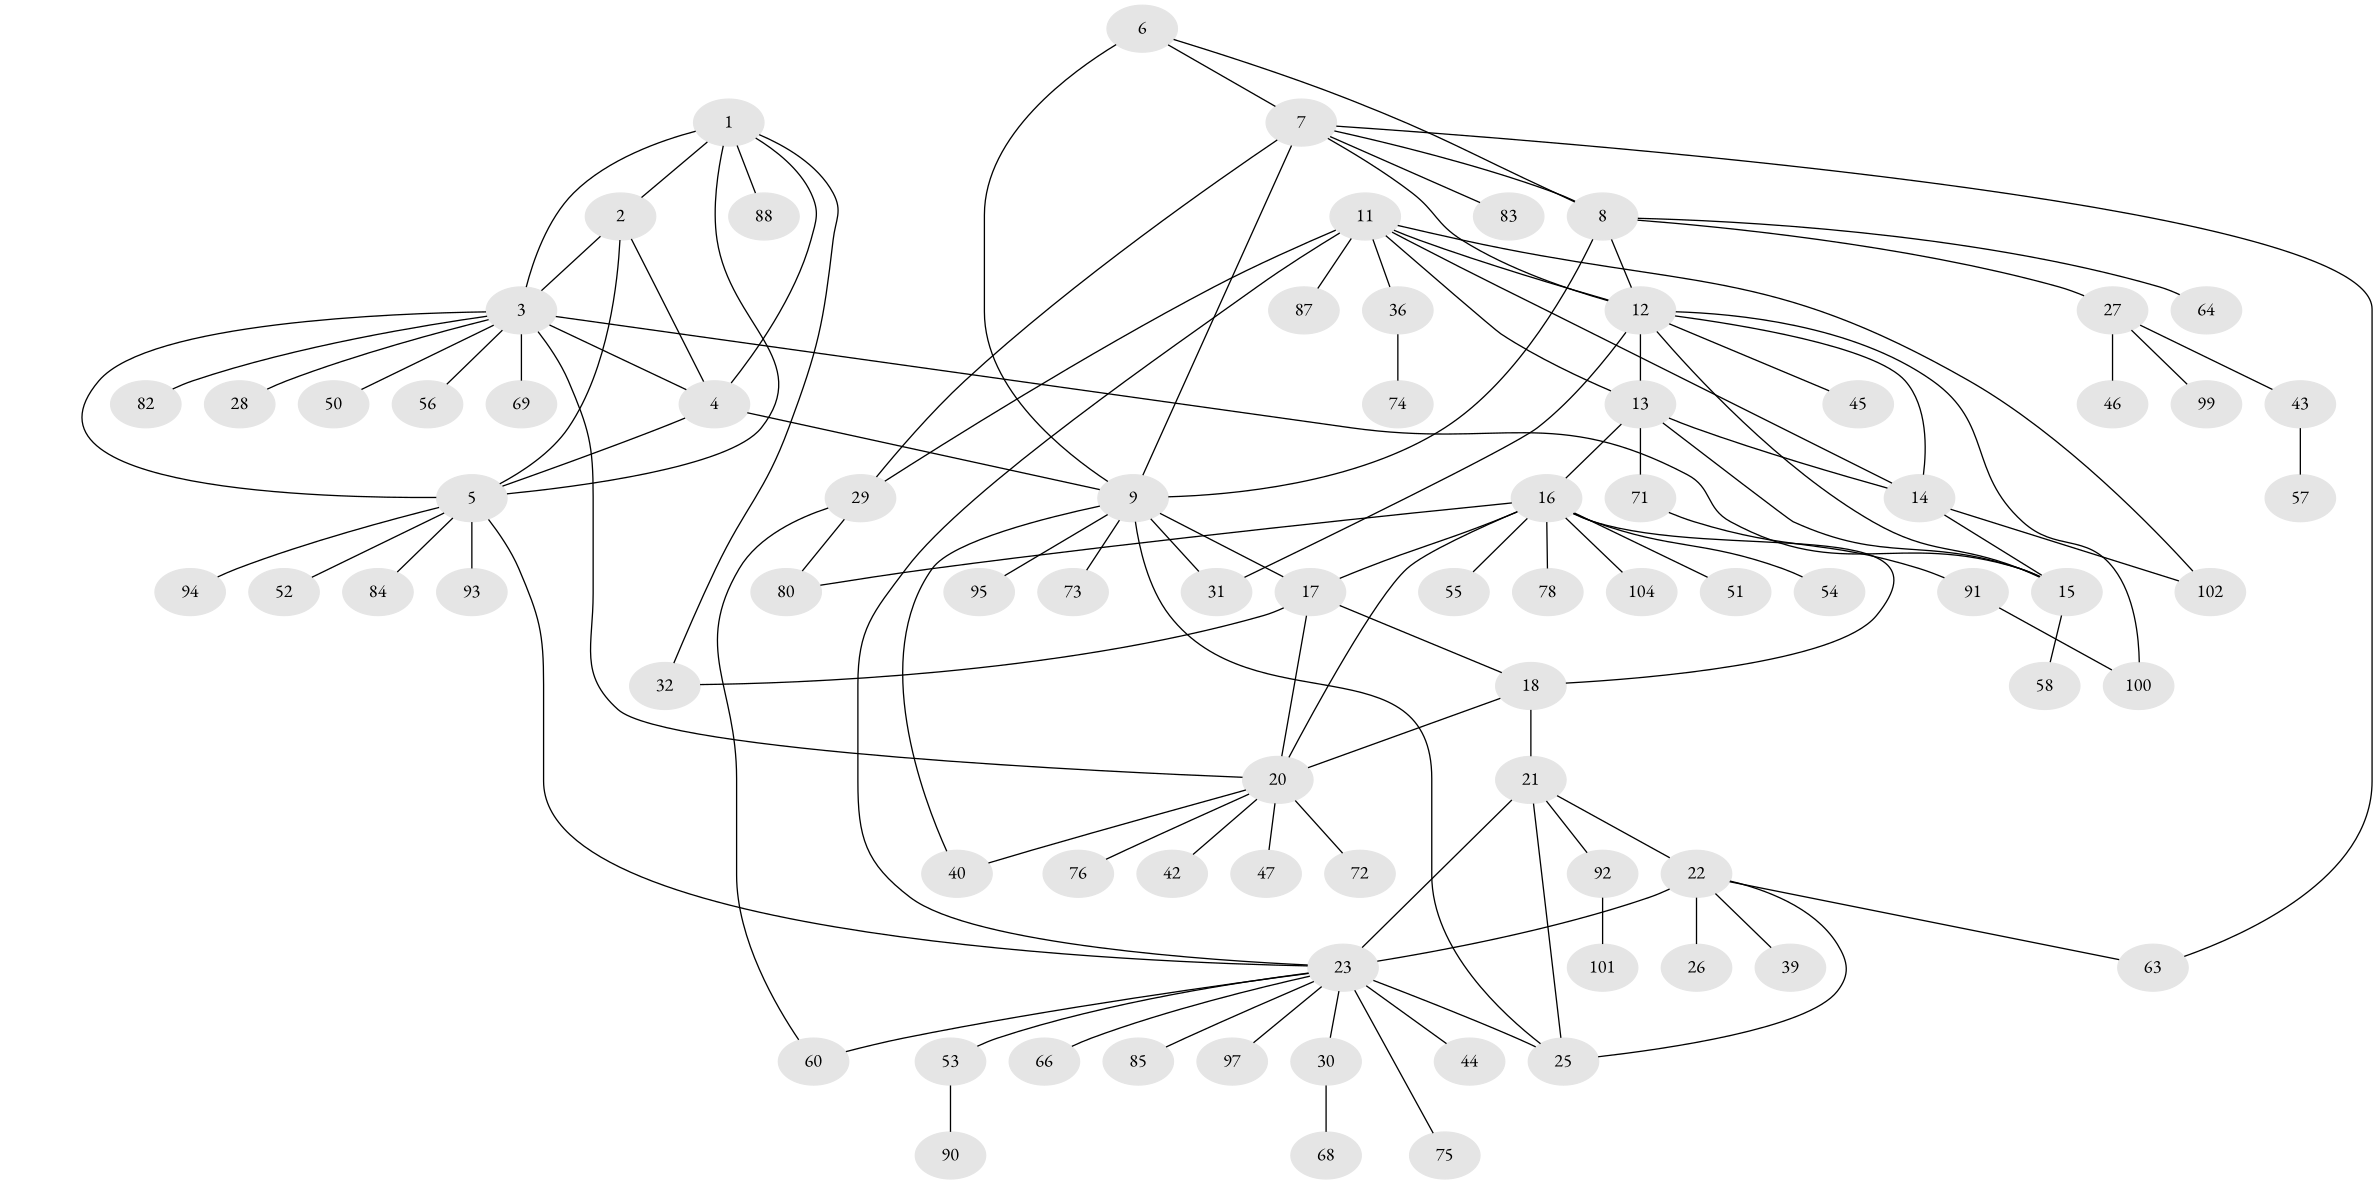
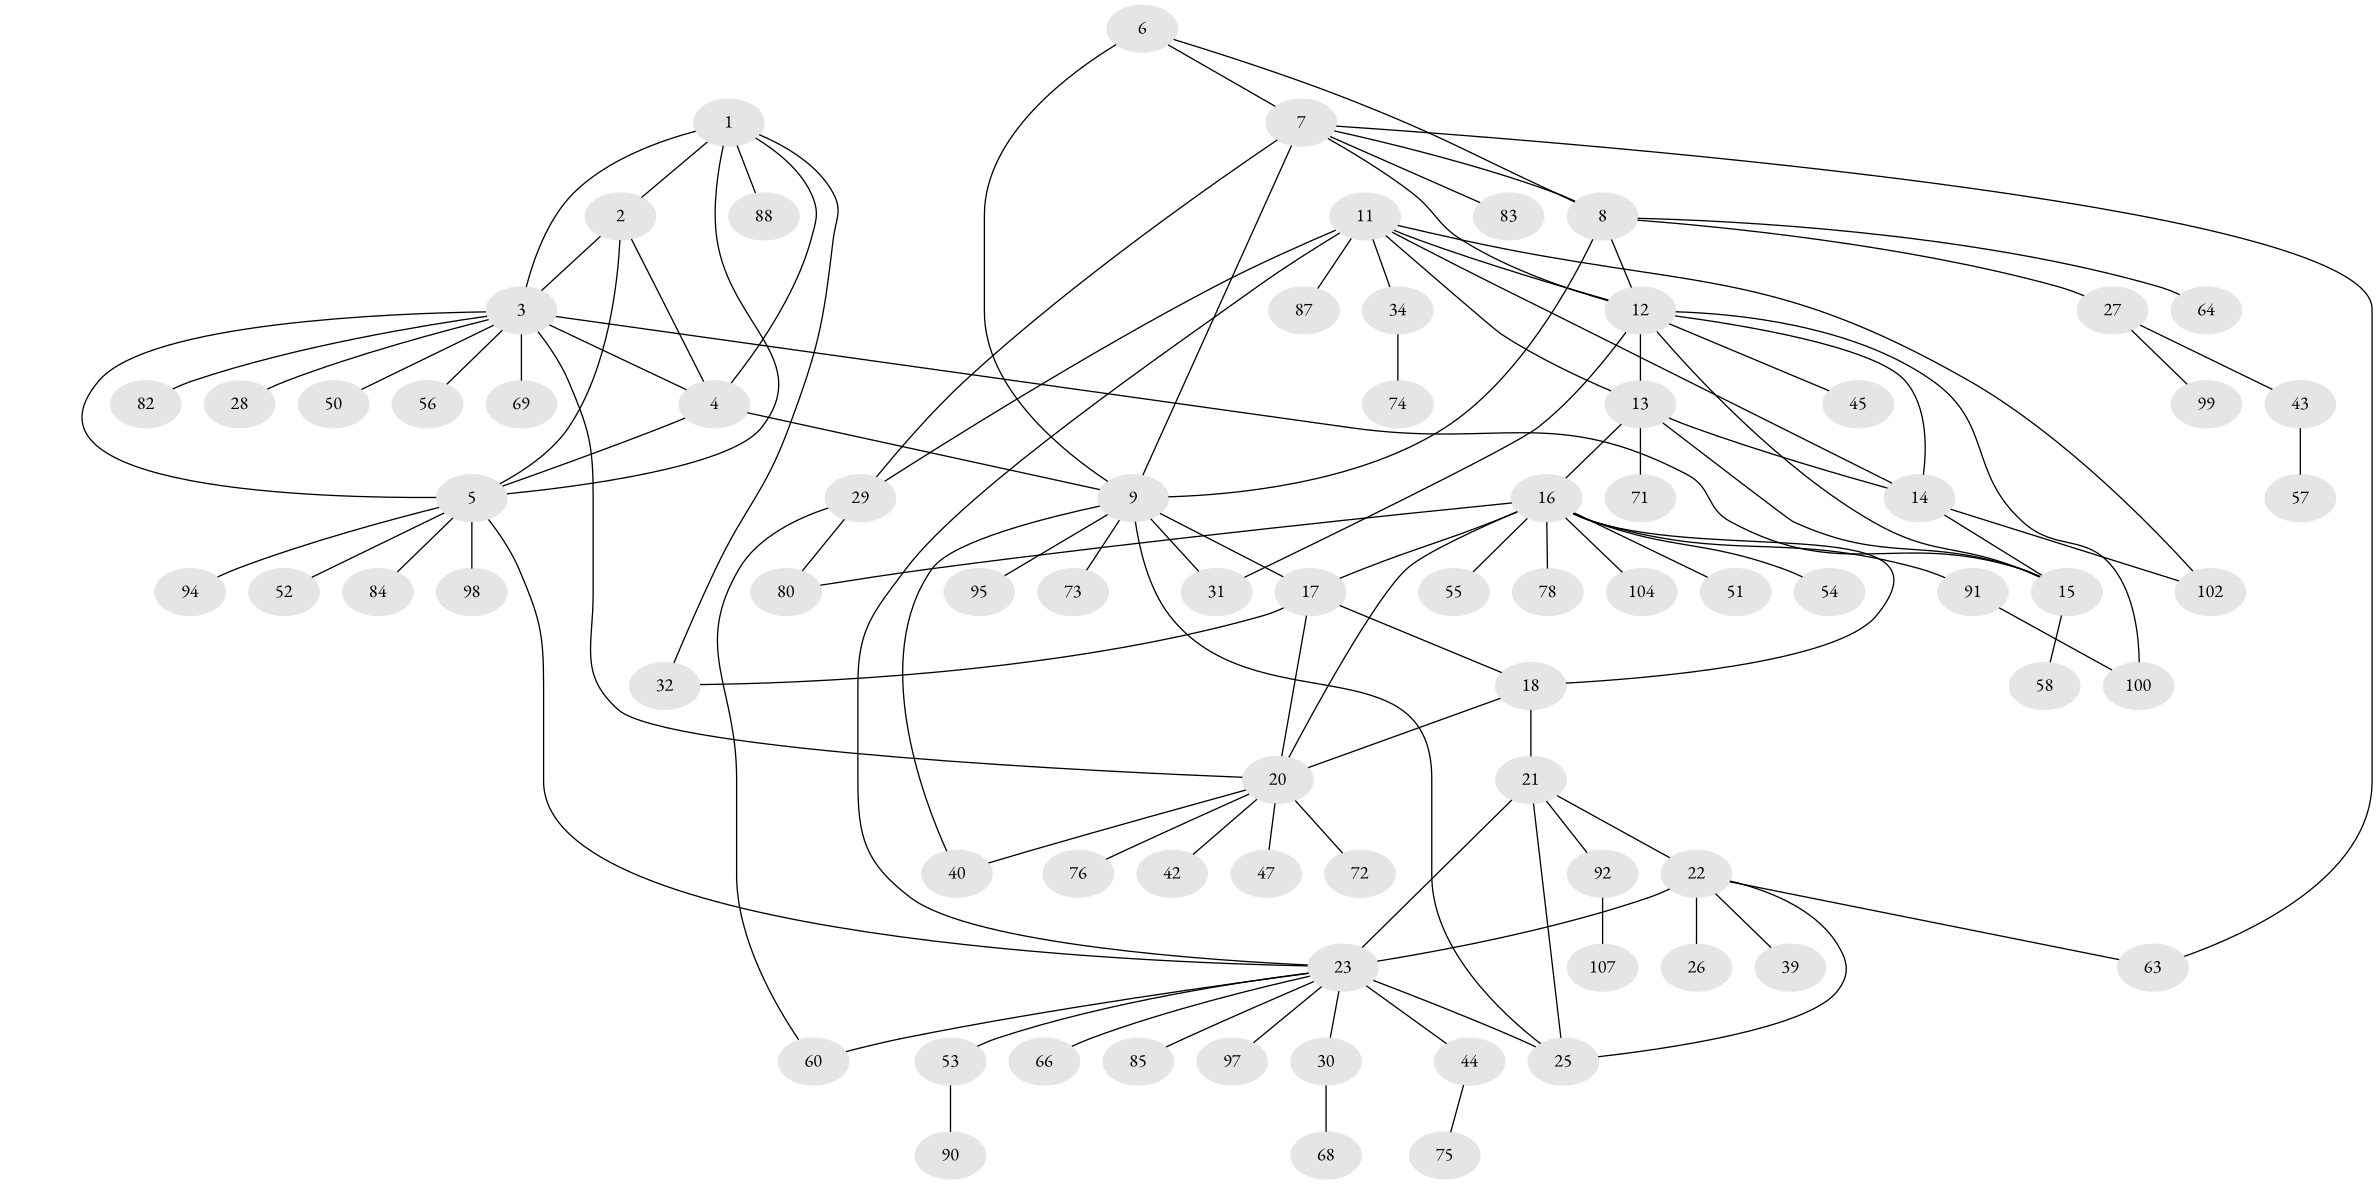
node "36": label "36" -> "34"
node "46": removed
edge "71" -- "91": now "16" -- "91"
node "93": label "93" -> "98"
node "101": label "101" -> "107"
edge "23" -- "75": now "44" -- "75"
